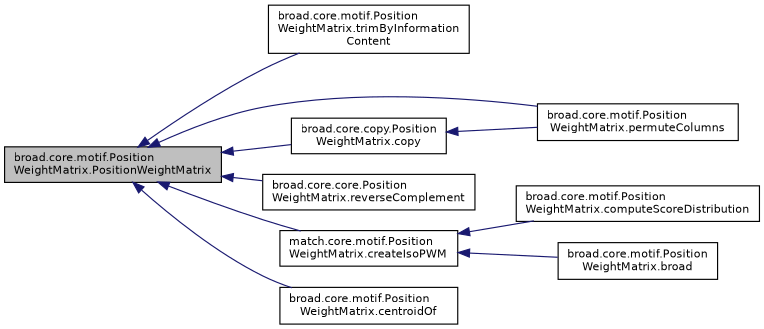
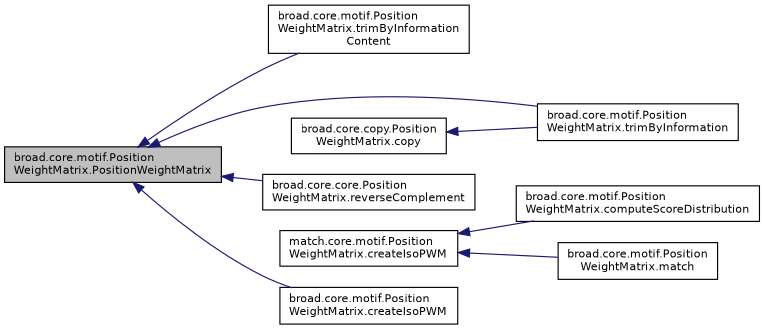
node "broad.core.motif.Position WeightMatrix.permuteColumns": label "broad.core.motif.Position WeightMatrix.permuteColumns" -> "broad.core.motif.Position WeightMatrix.trimByInformation"
edge "broad.core.copy.Position WeightMatrix.copy" -> "broad.core.motif.Position WeightMatrix.PositionWeightMatrix": removed
edge "match.core.motif.Position WeightMatrix.createIsoPWM" -> "broad.core.motif.Position WeightMatrix.PositionWeightMatrix": removed
node "broad.core.motif.Position WeightMatrix.broad": label "broad.core.motif.Position WeightMatrix.broad" -> "broad.core.motif.Position WeightMatrix.match"
node "broad.core.motif.Position WeightMatrix.centroidOf": label "broad.core.motif.Position WeightMatrix.centroidOf" -> "broad.core.motif.Position WeightMatrix.createIsoPWM"
